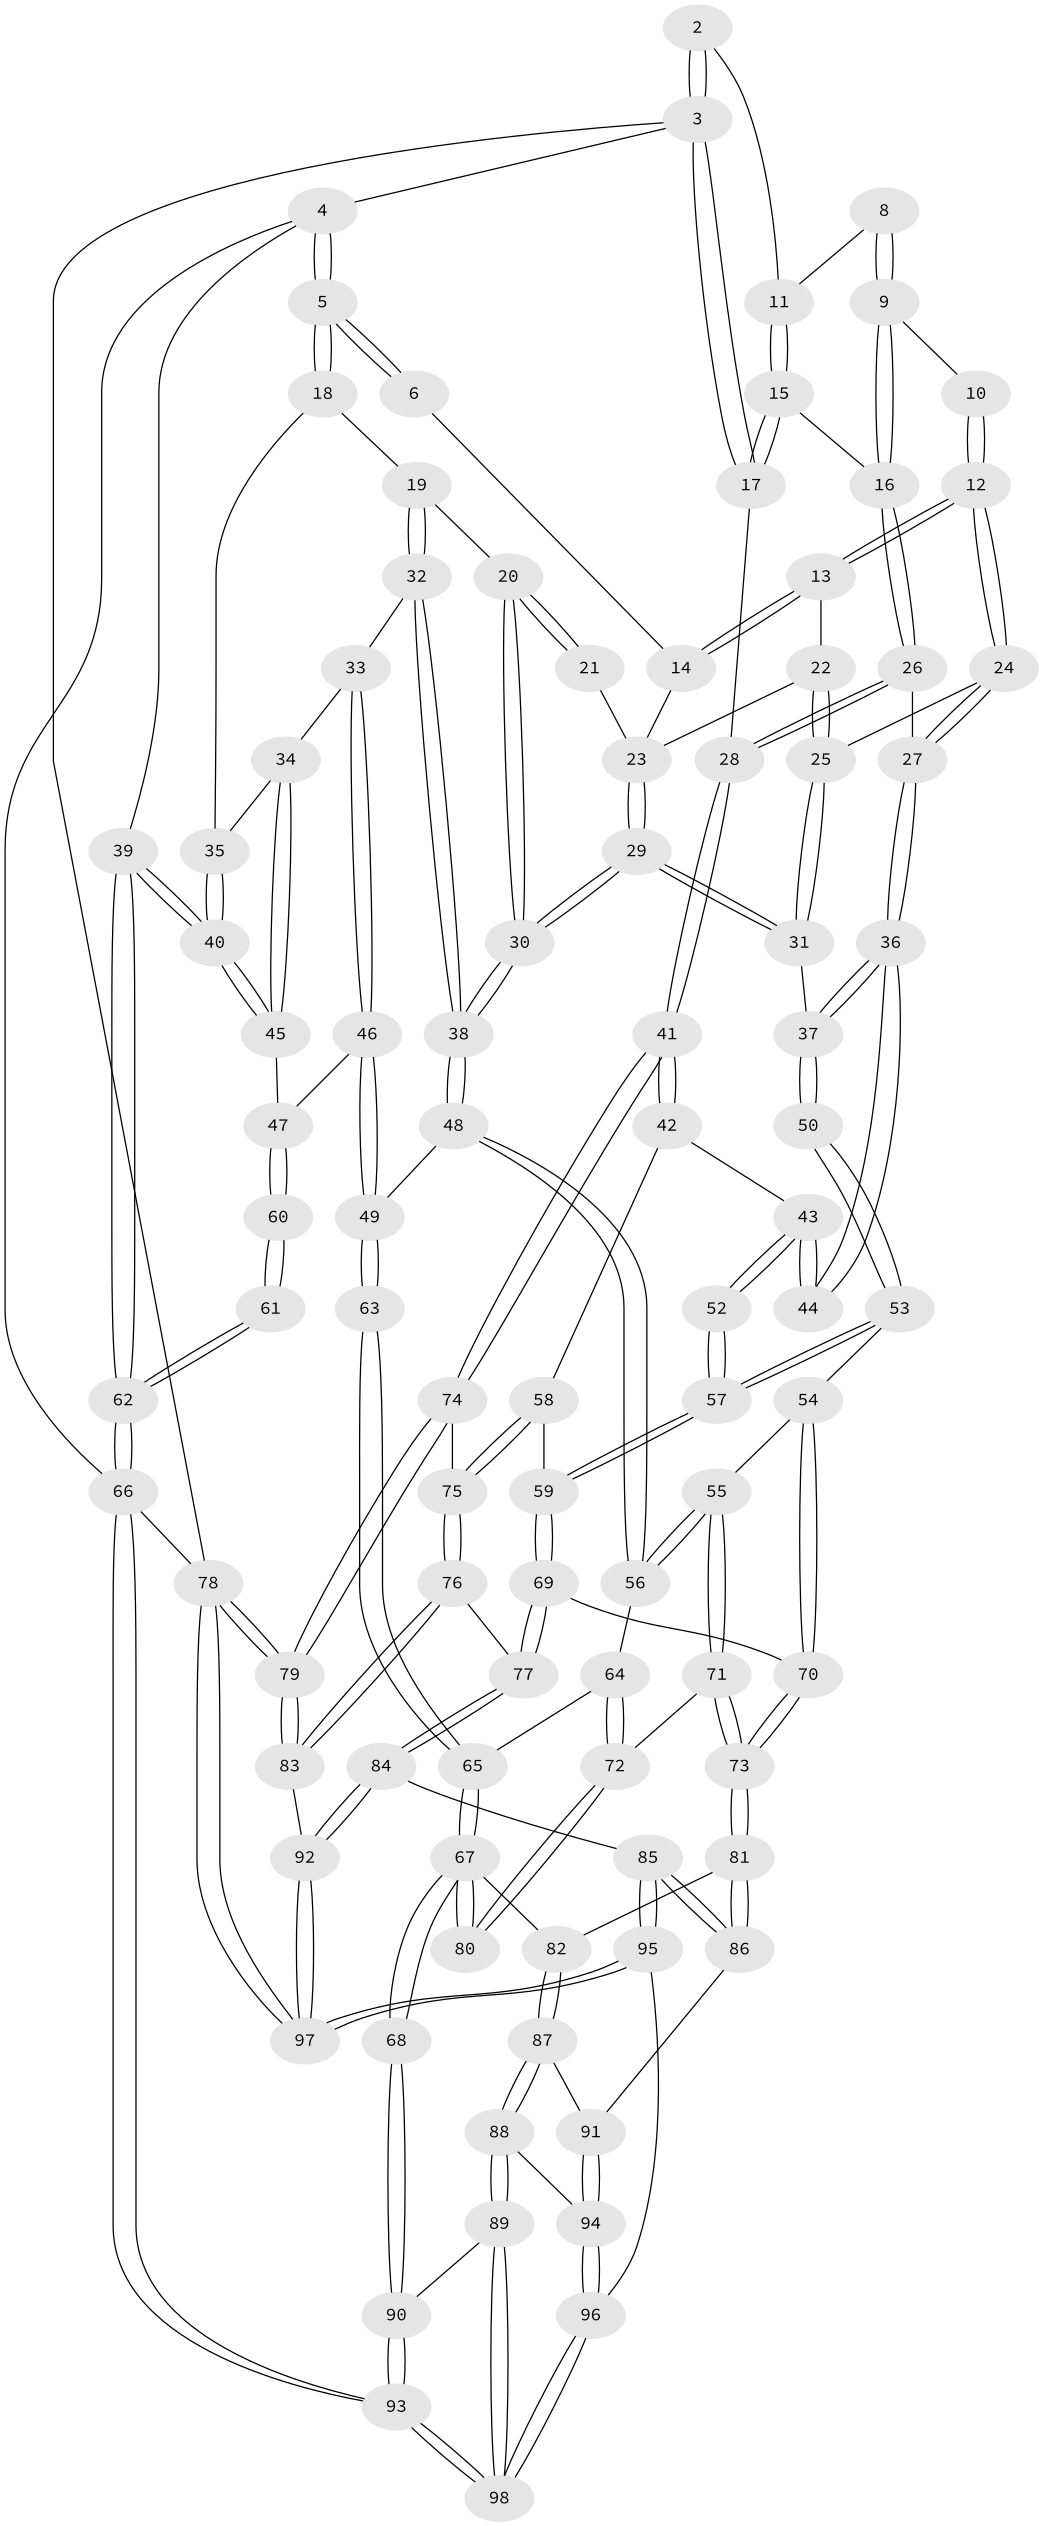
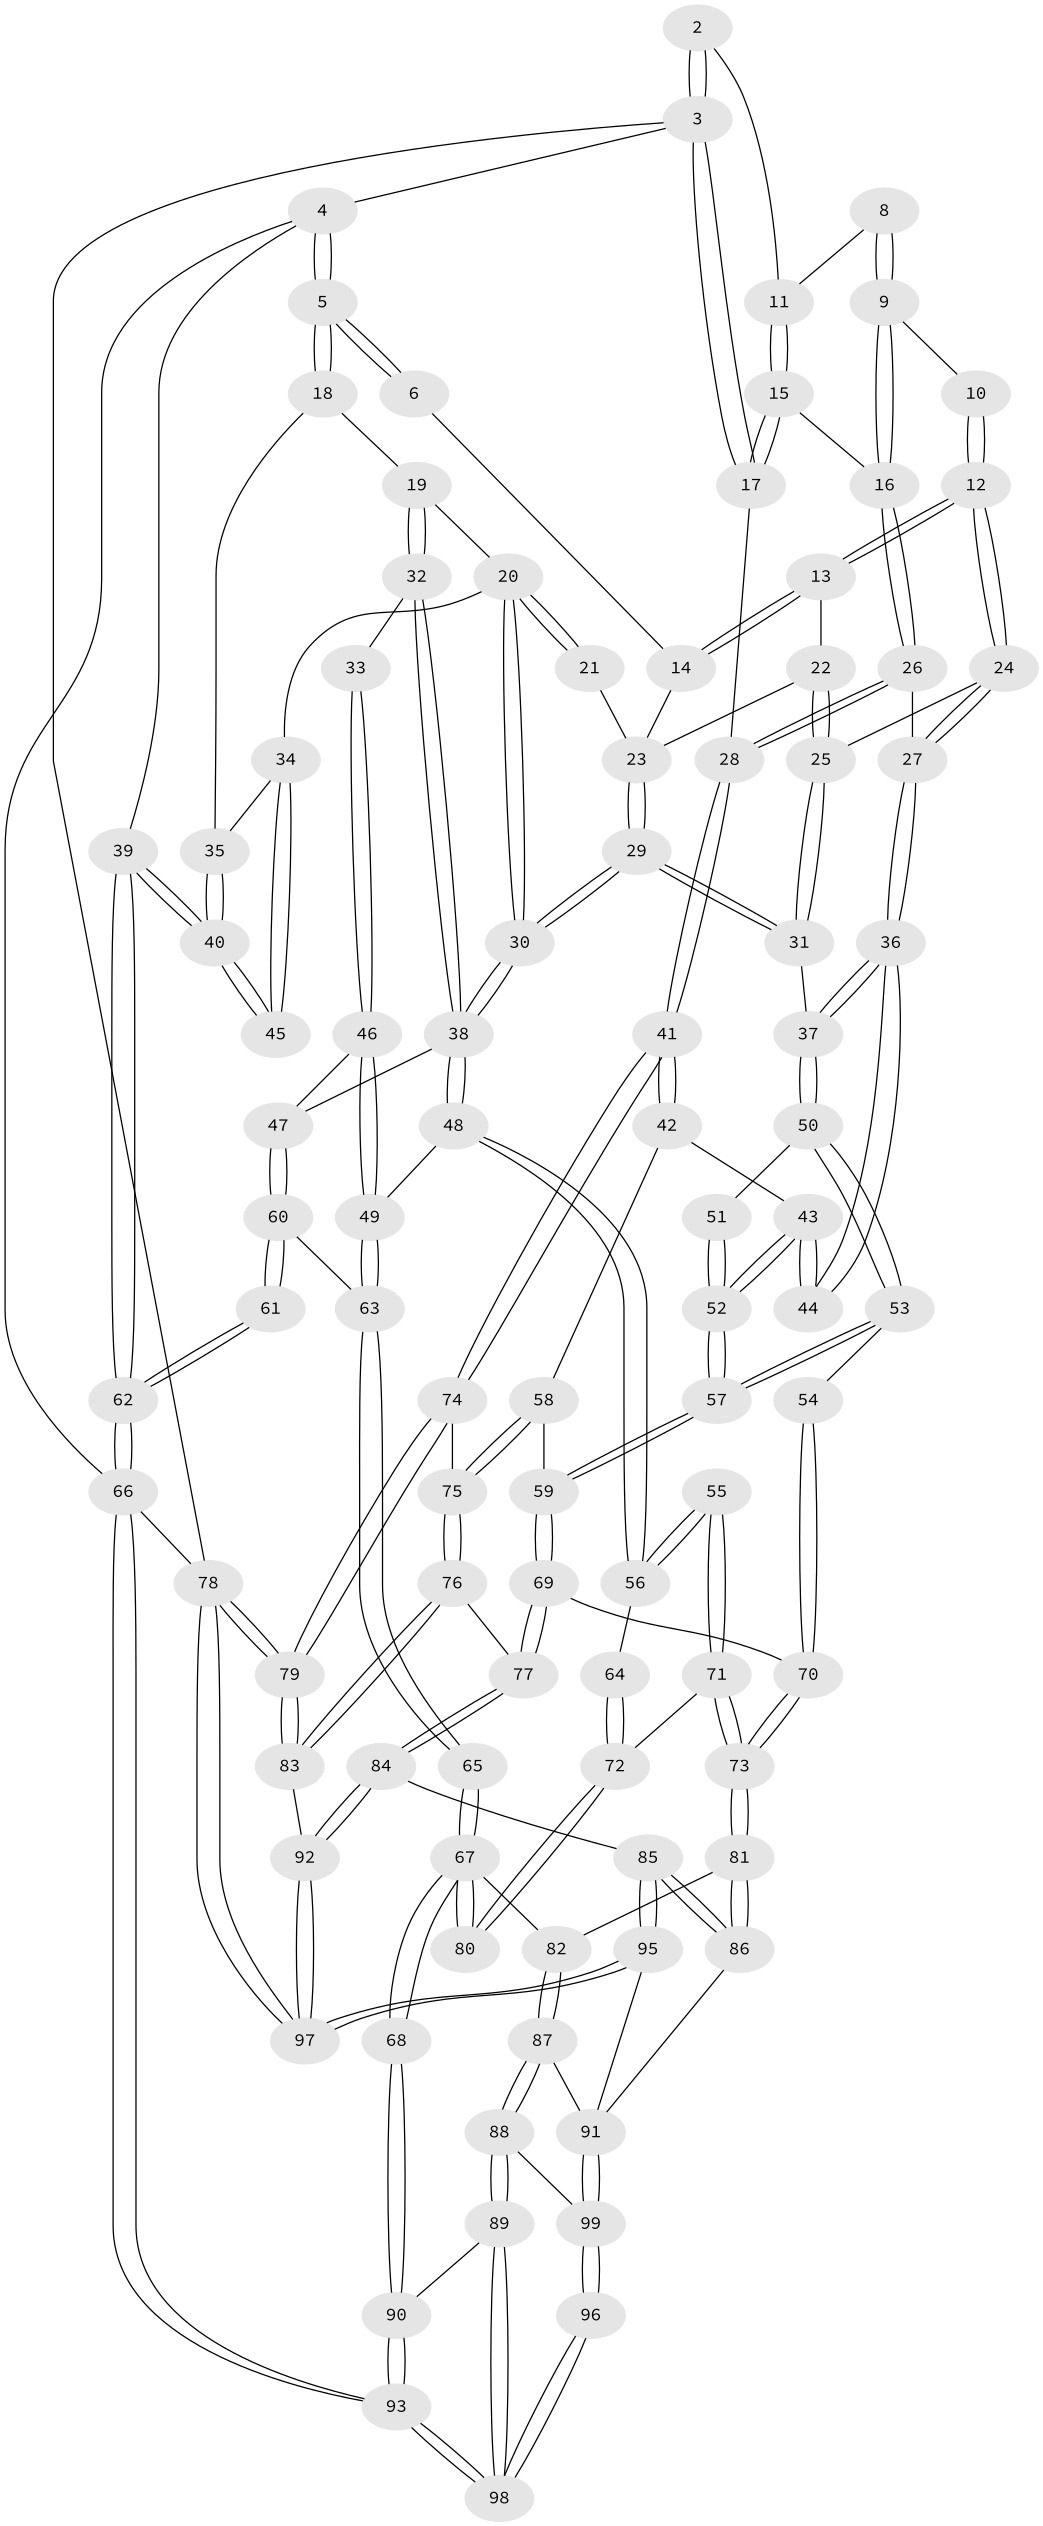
edge "33" -- "34": now "20" -- "34"
edge "45" -- "47": now "38" -- "47"
node "51": added
edge "60" -- "63": added
edge "54" -- "55": removed
edge "64" -- "65": removed
edge "95" -- "96": now "95" -- "91"
node "94": label "94" -> "99"
